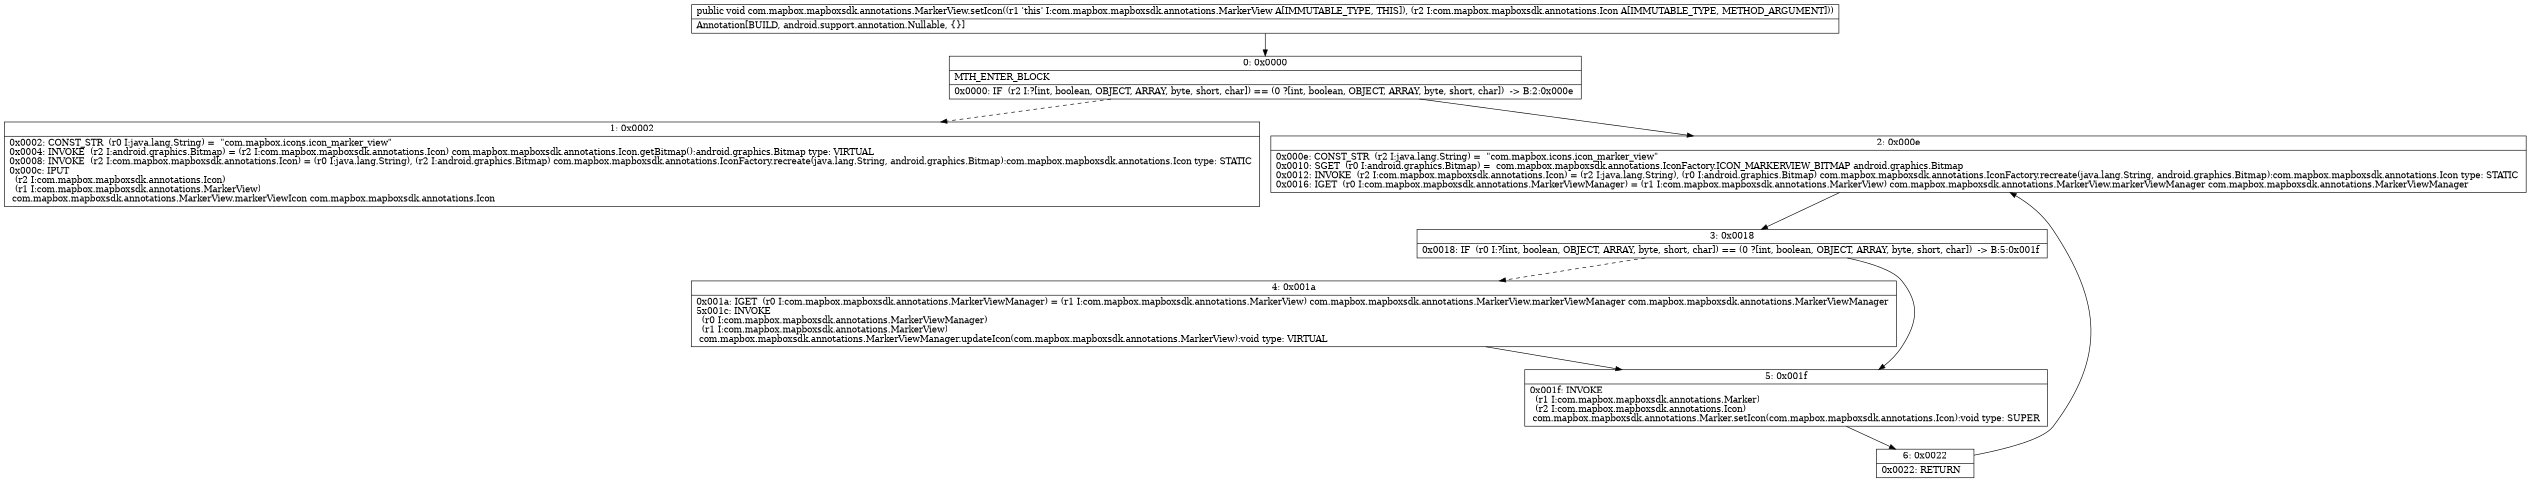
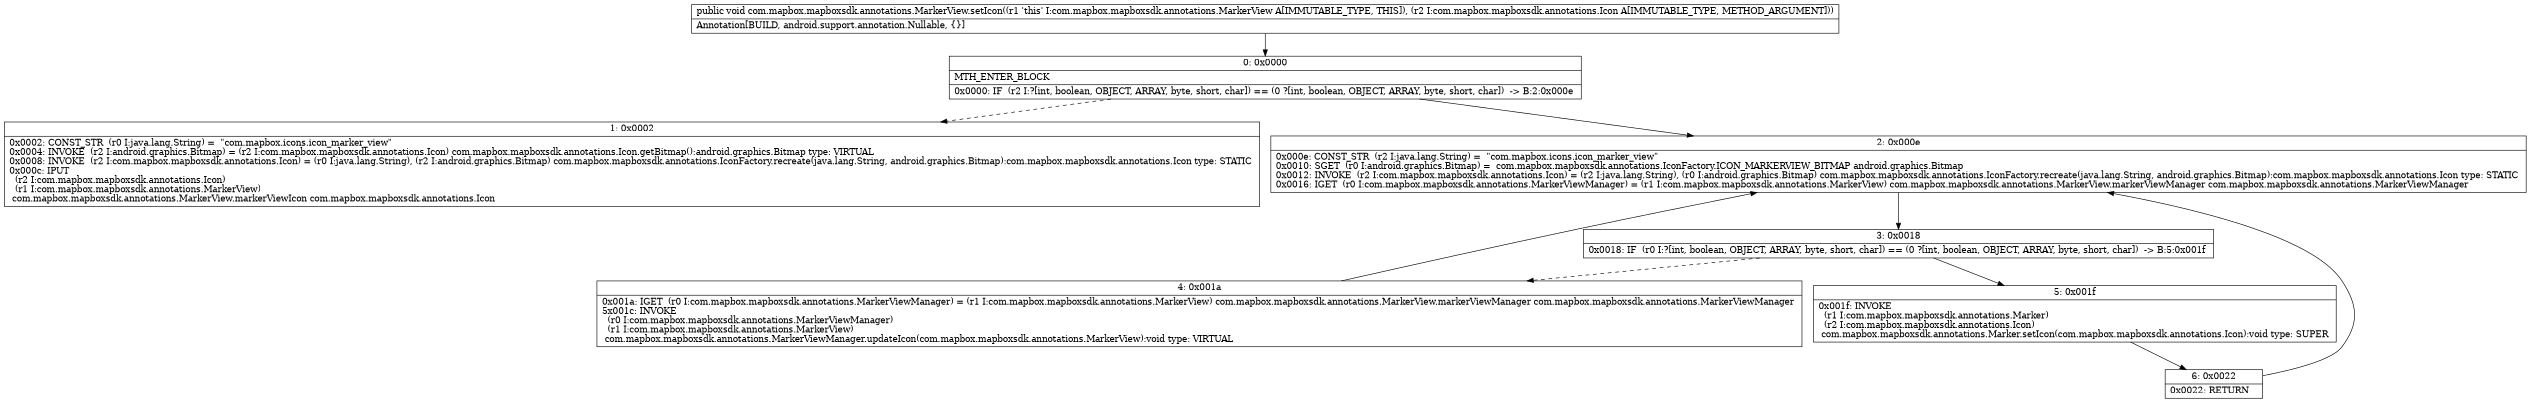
edge "4: 0x001a" -> "5: 0x001f": now "4: 0x001a" -> "2: 0x000e"
